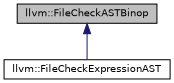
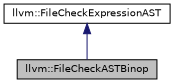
edge "llvm::FileCheckExpressionAST" -> "llvm::FileCheckASTBinop": reversed
